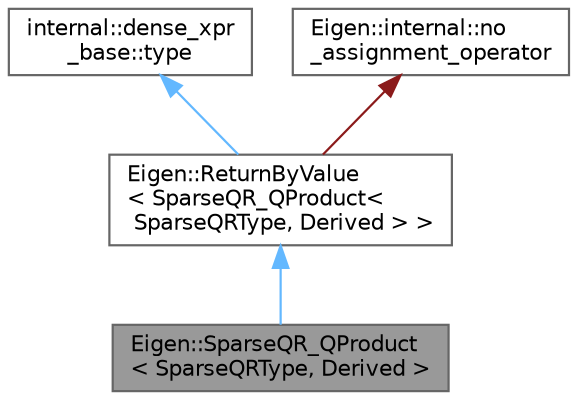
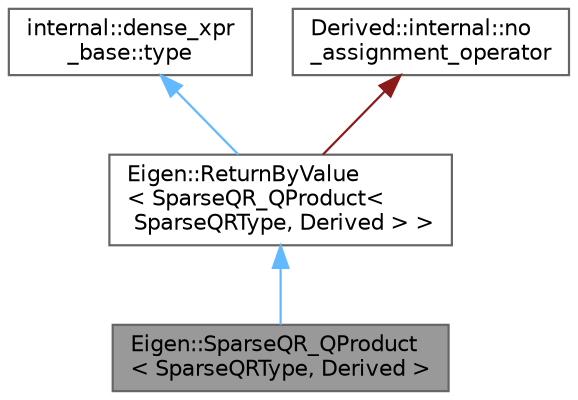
node "Eigen::internal::no _assignment_operator": label "Eigen::internal::no _assignment_operator" -> "Derived::internal::no _assignment_operator"
